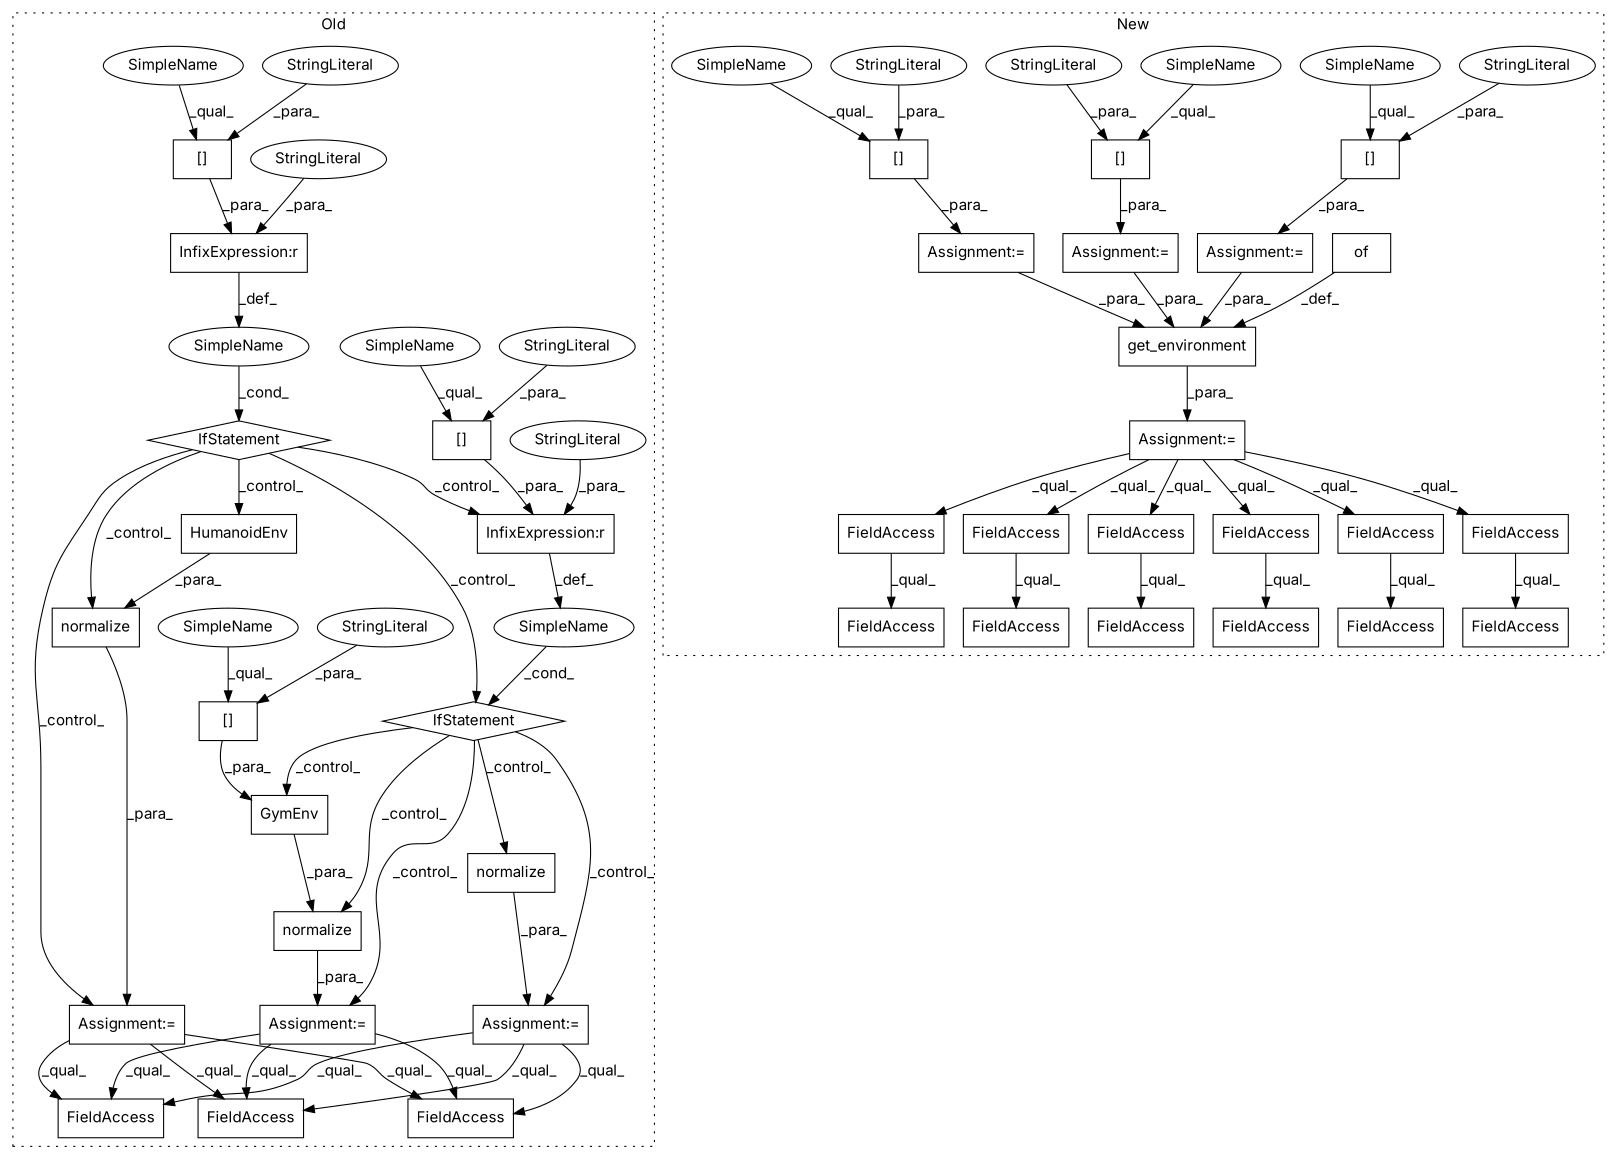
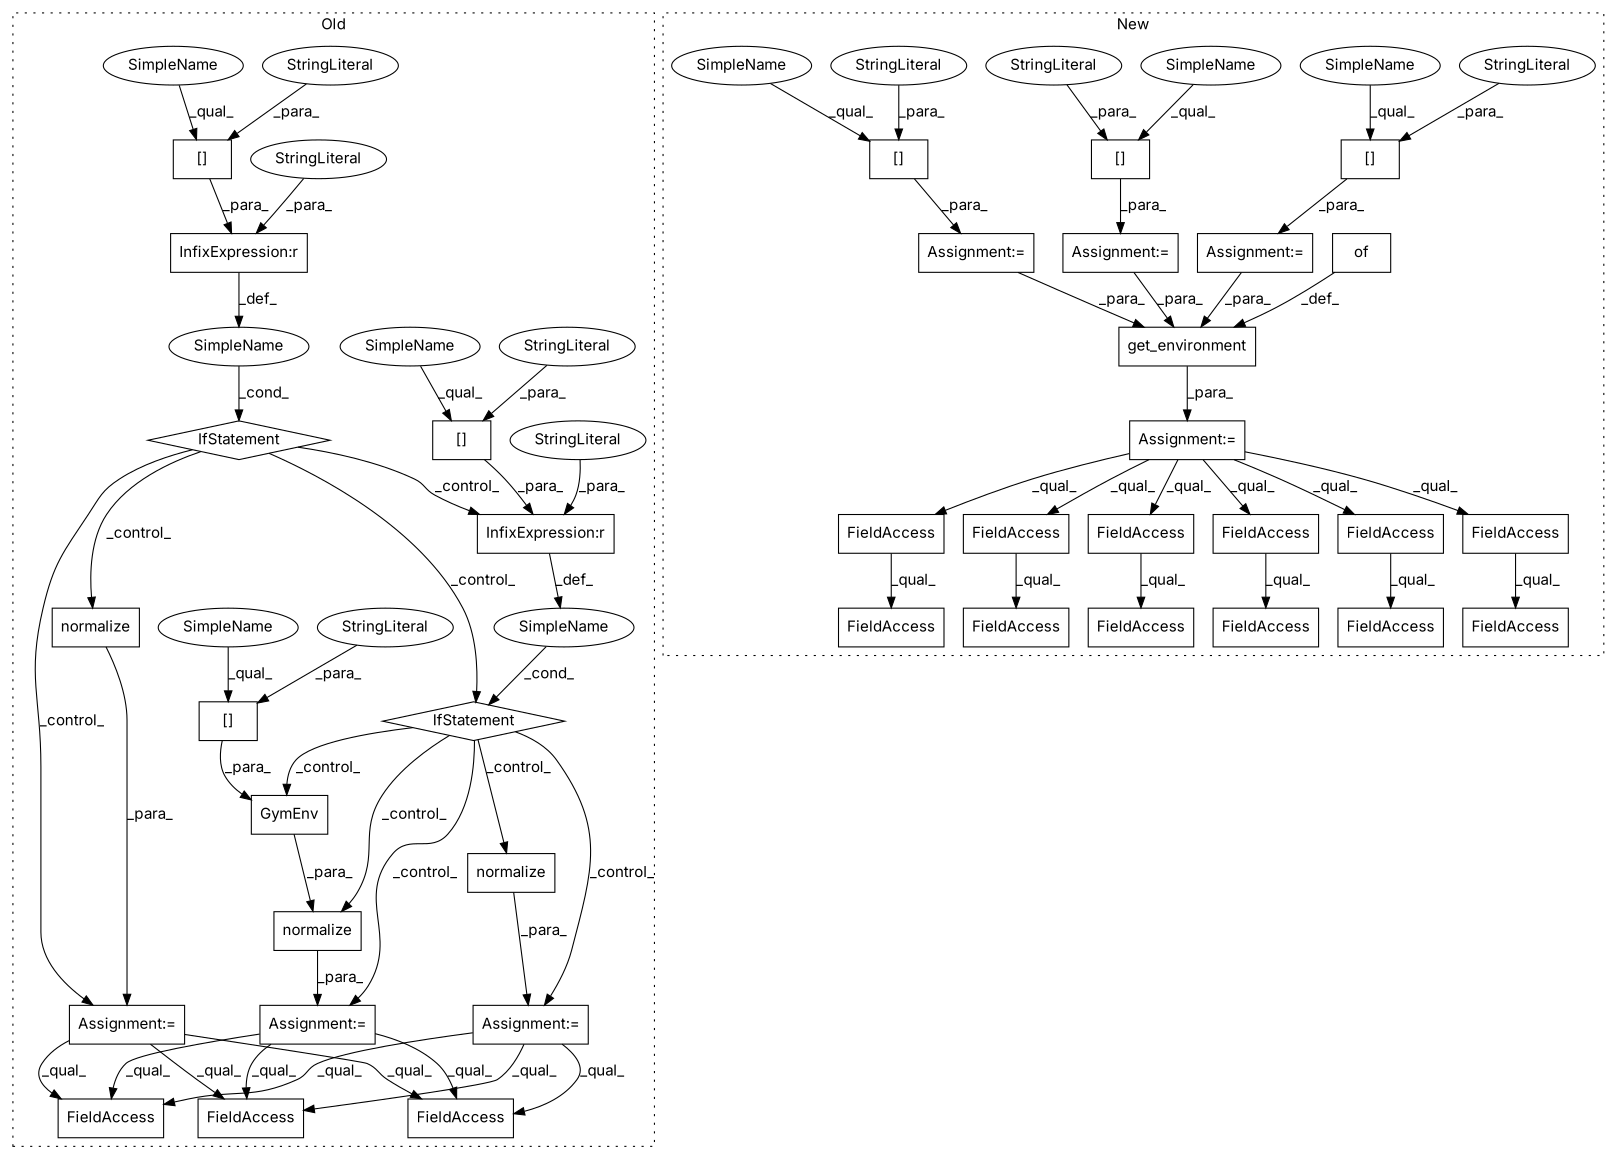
node "HumanoidEnv": removed
